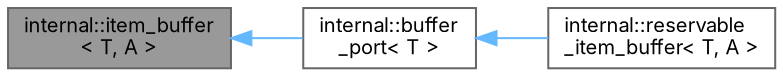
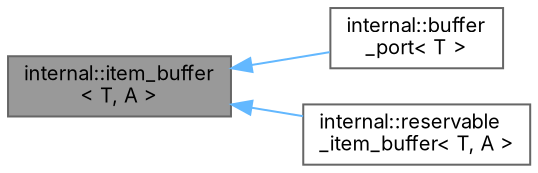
edge "internal::reservable _item_buffer< T, A >" -> "internal::buffer _port< T >": now "internal::reservable _item_buffer< T, A >" -> "internal::item_buffer < T, A >"
